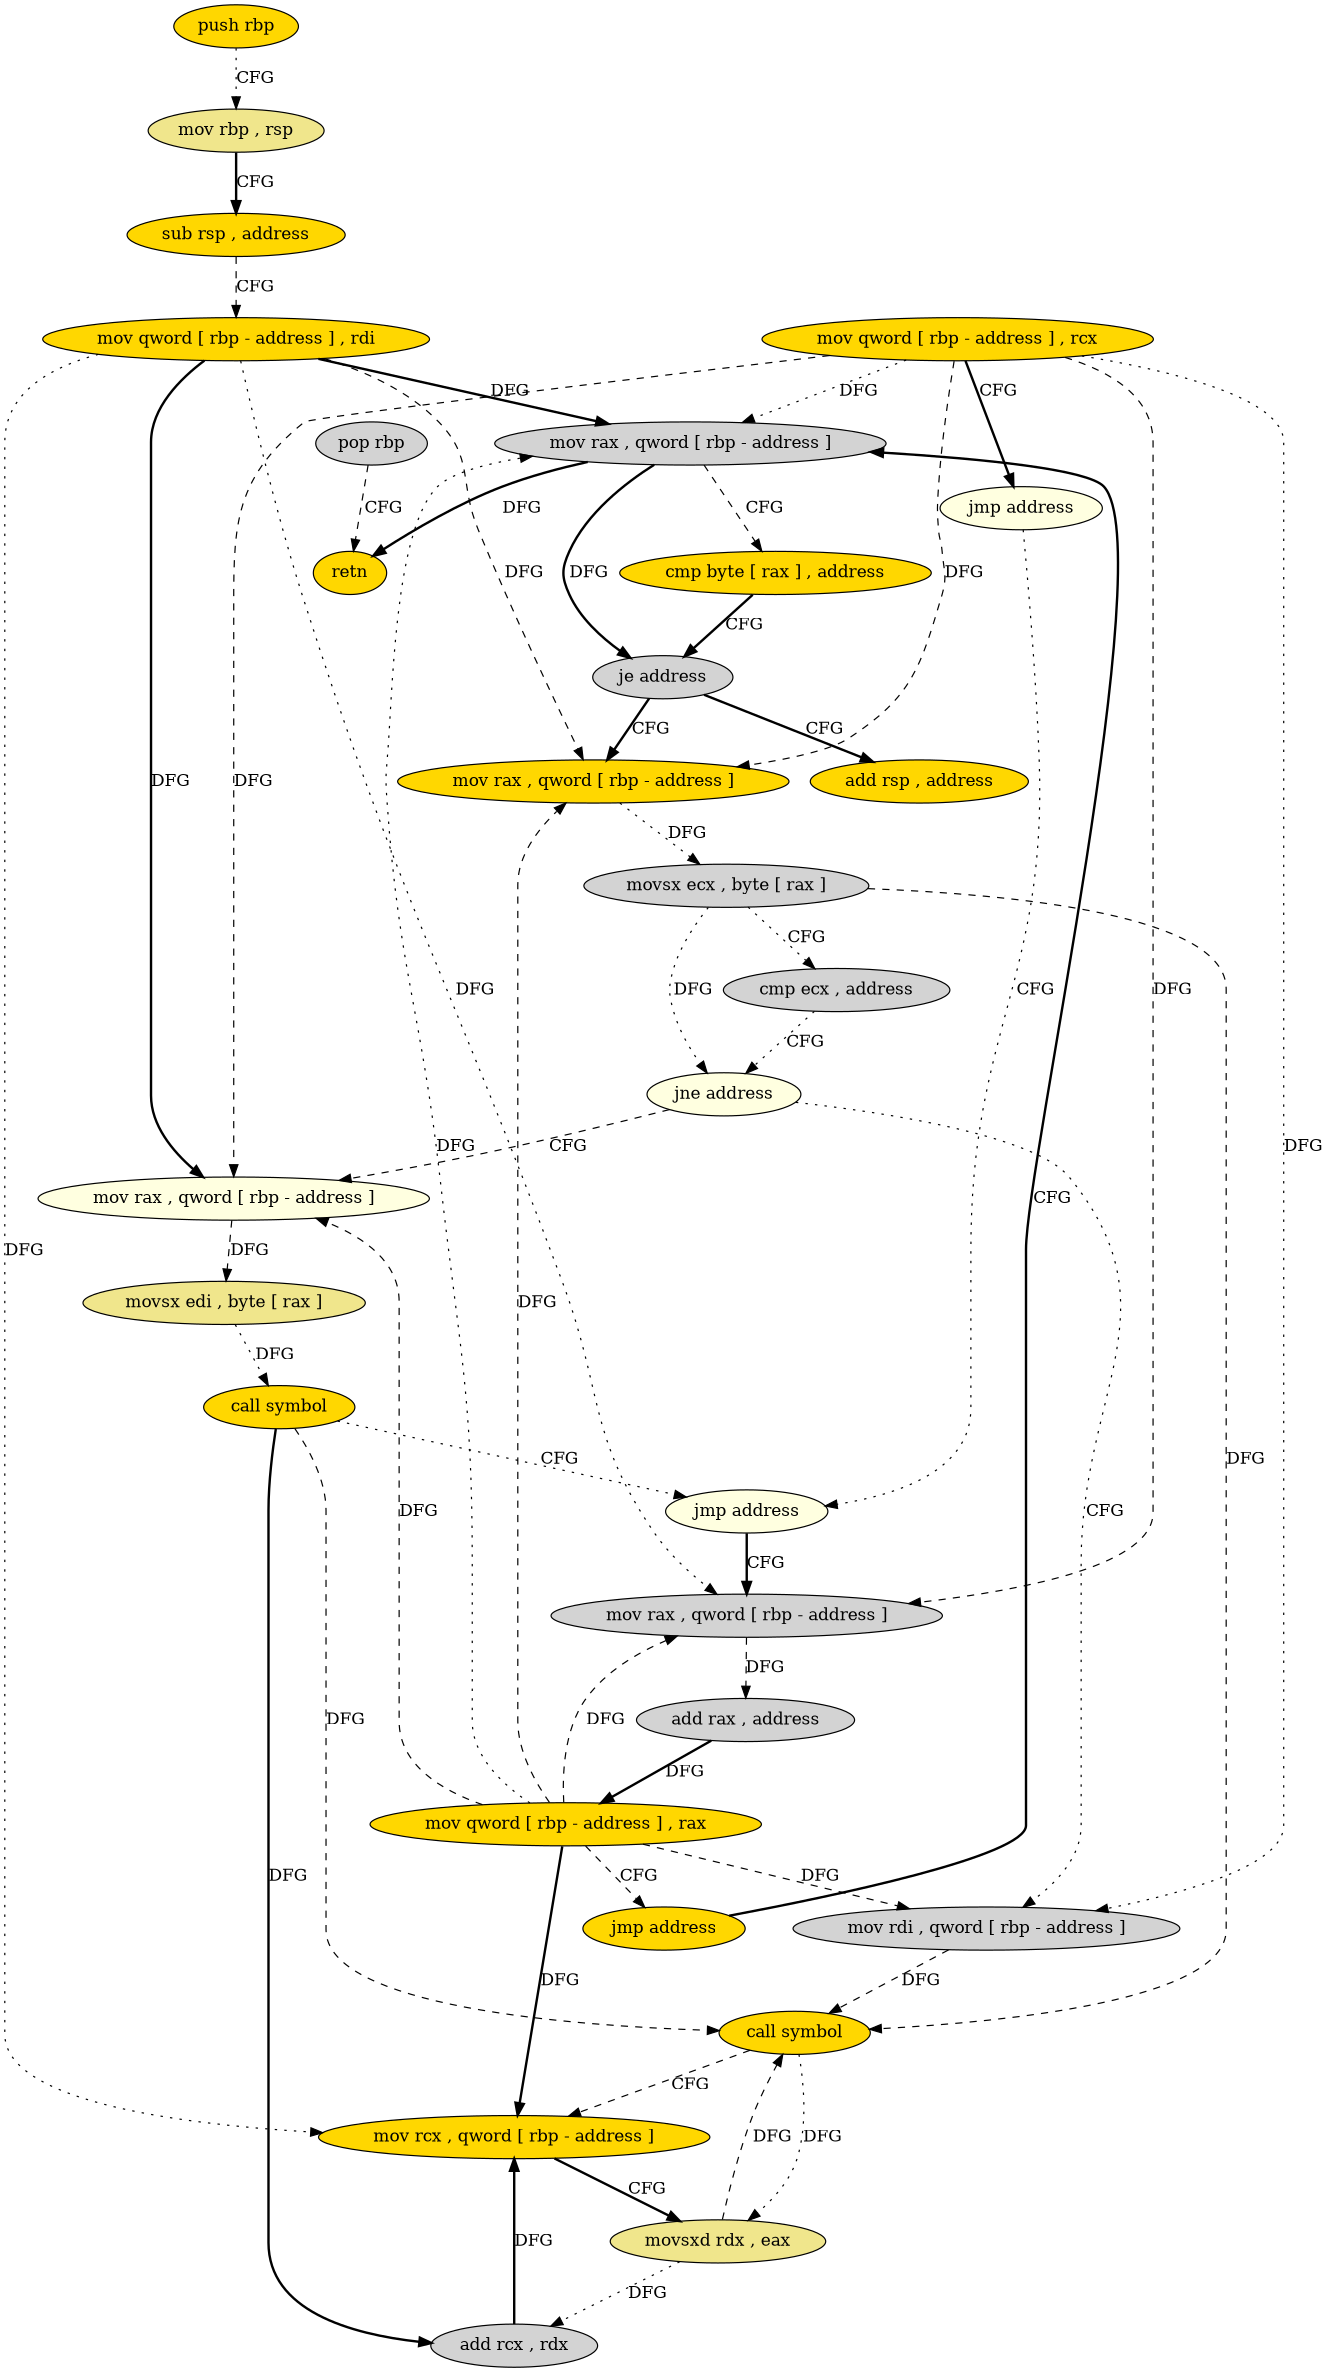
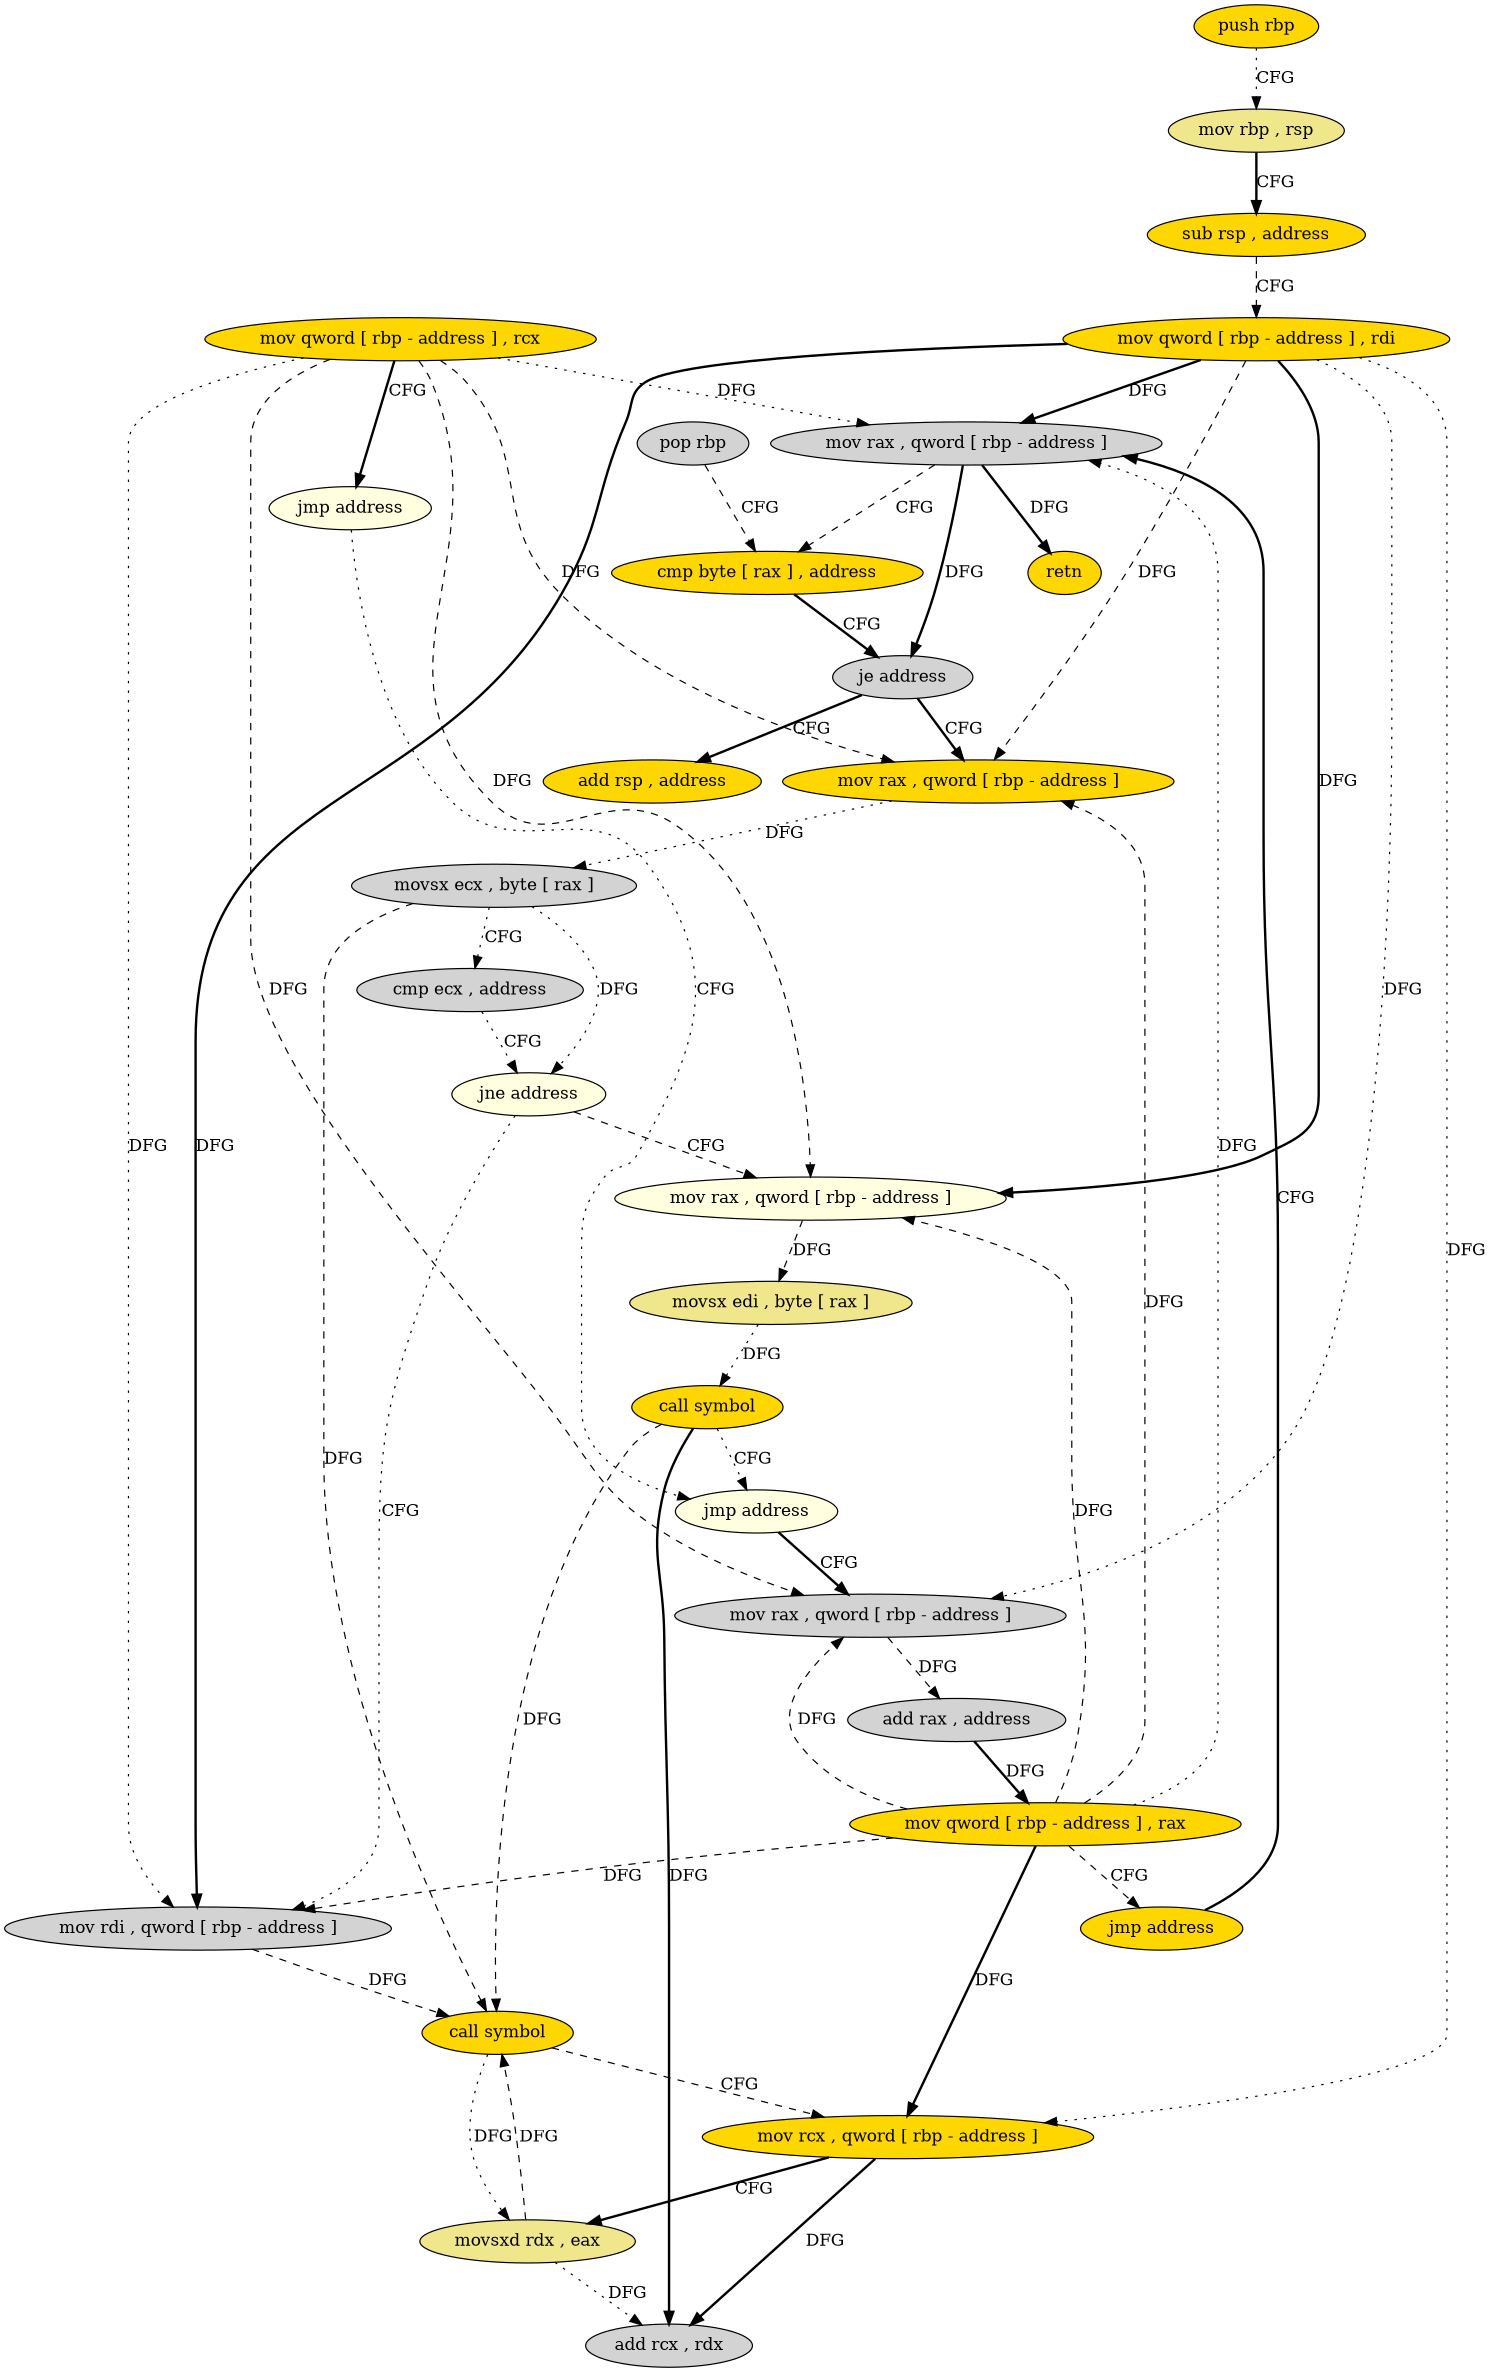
edge "pop rbp" -> "retn": now "pop rbp" -> "cmp byte [ rax ] , address"
edge "mov qword [ rbp - address ] , rdi" -> "mov rdi , qword [ rbp - address ]": added, label "DFG"
edge "add rcx , rdx" -> "mov rcx , qword [ rbp - address ]": reversed
